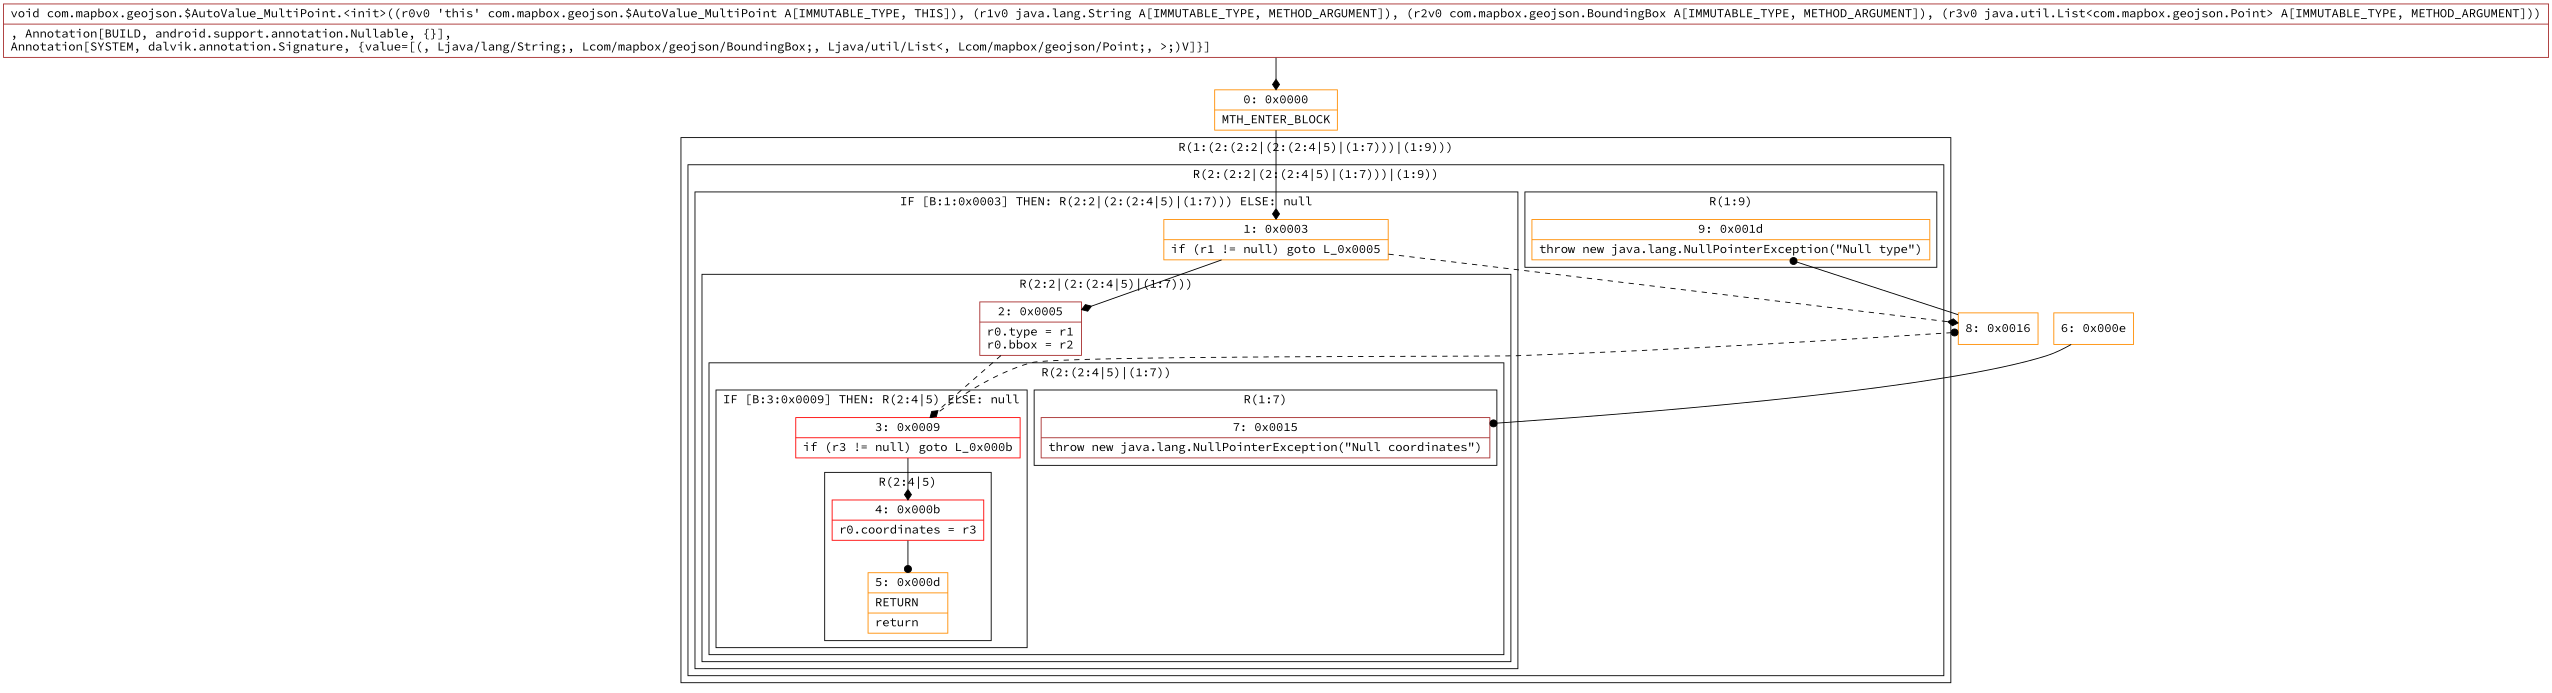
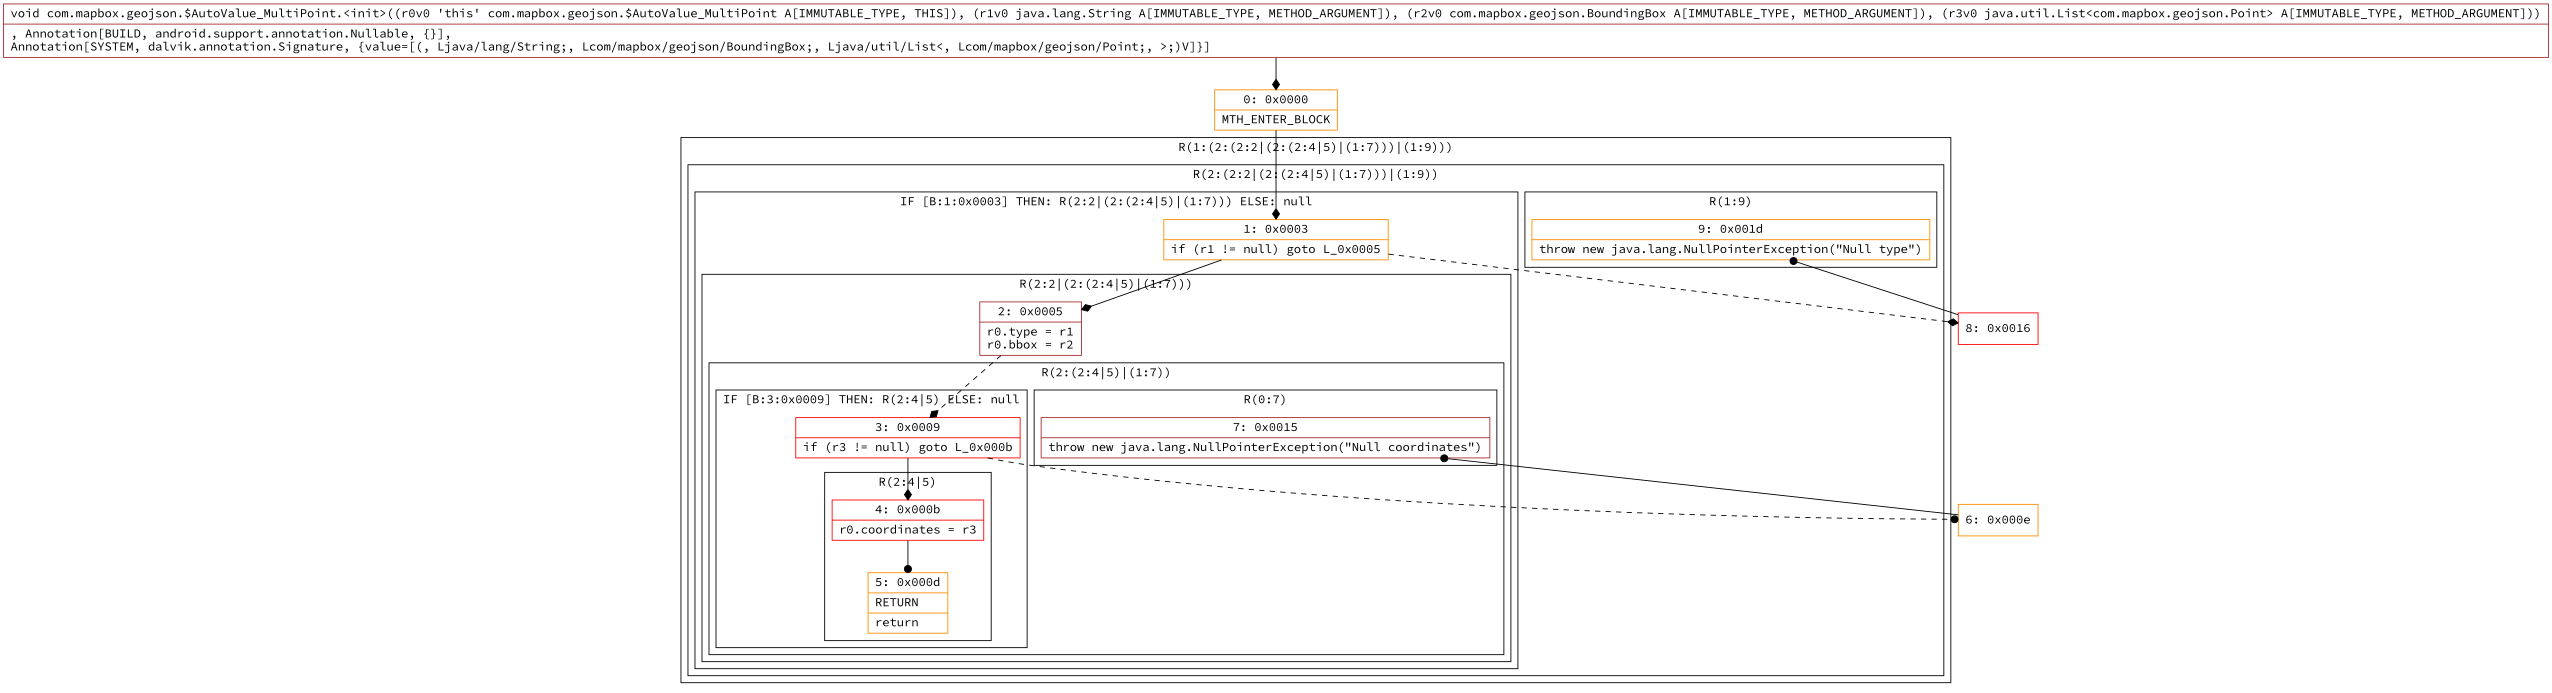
node "8: 0x0016": color darkorange -> red
edge "3: 0x0009" -> "8: 0x0016": now "3: 0x0009" -> "6: 0x000e"
cluster "R(1:7)": label "R(1:7)" -> "R(0:7)"
